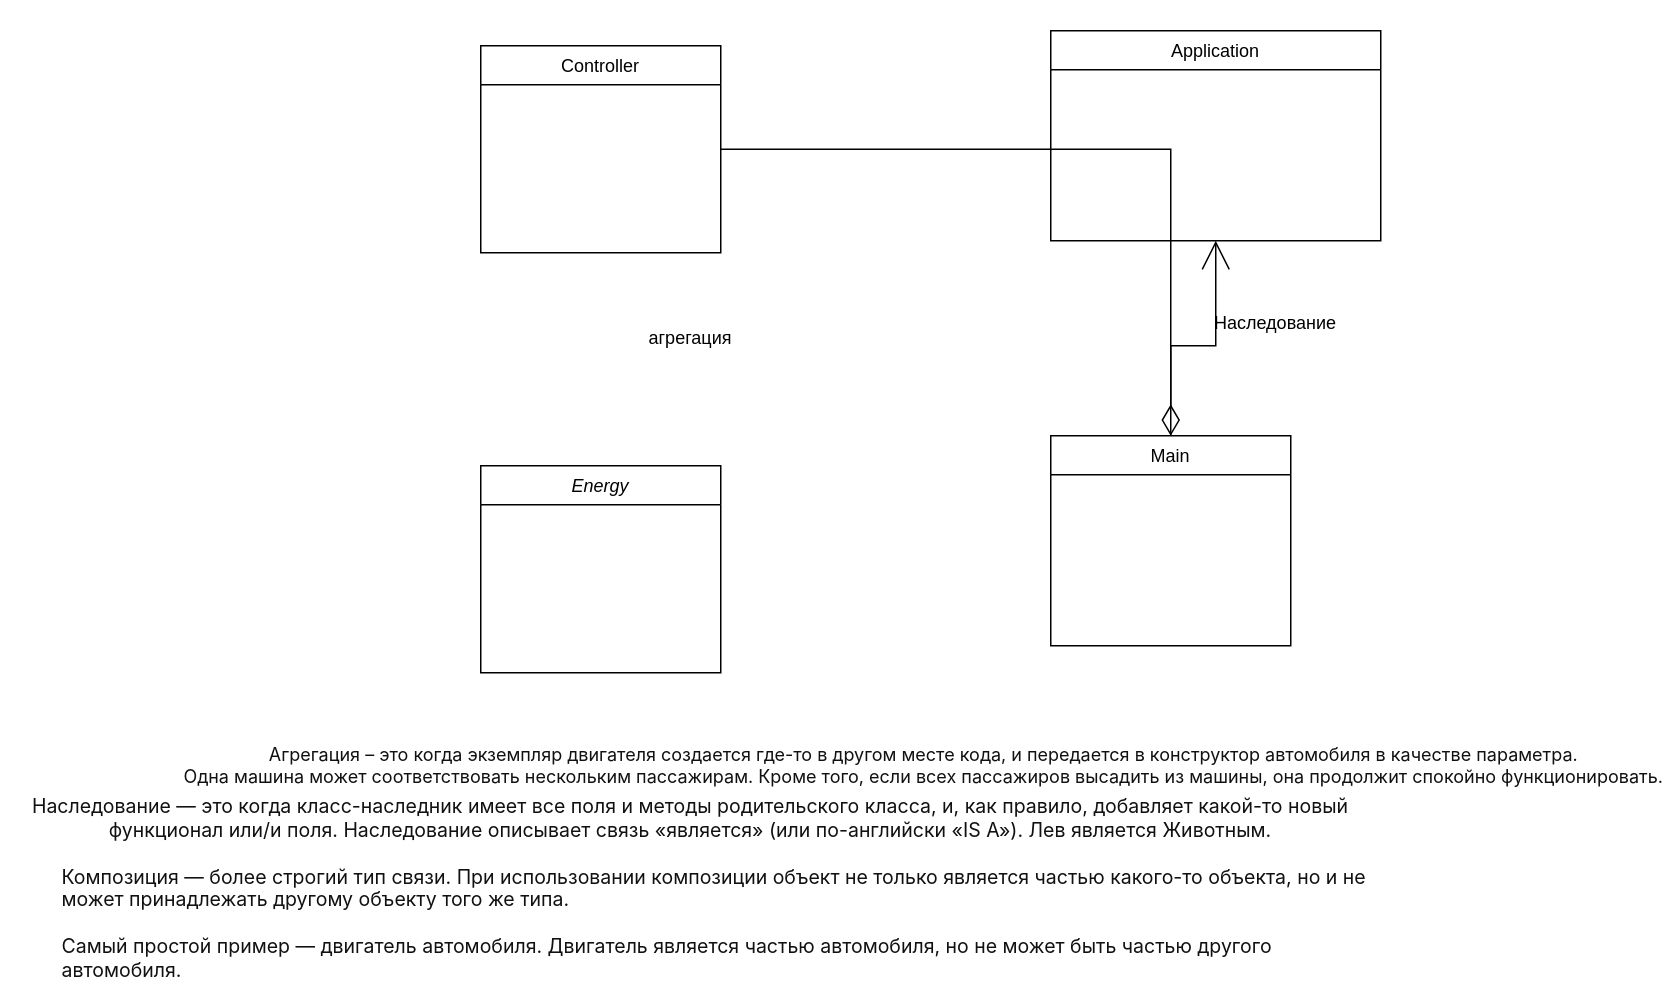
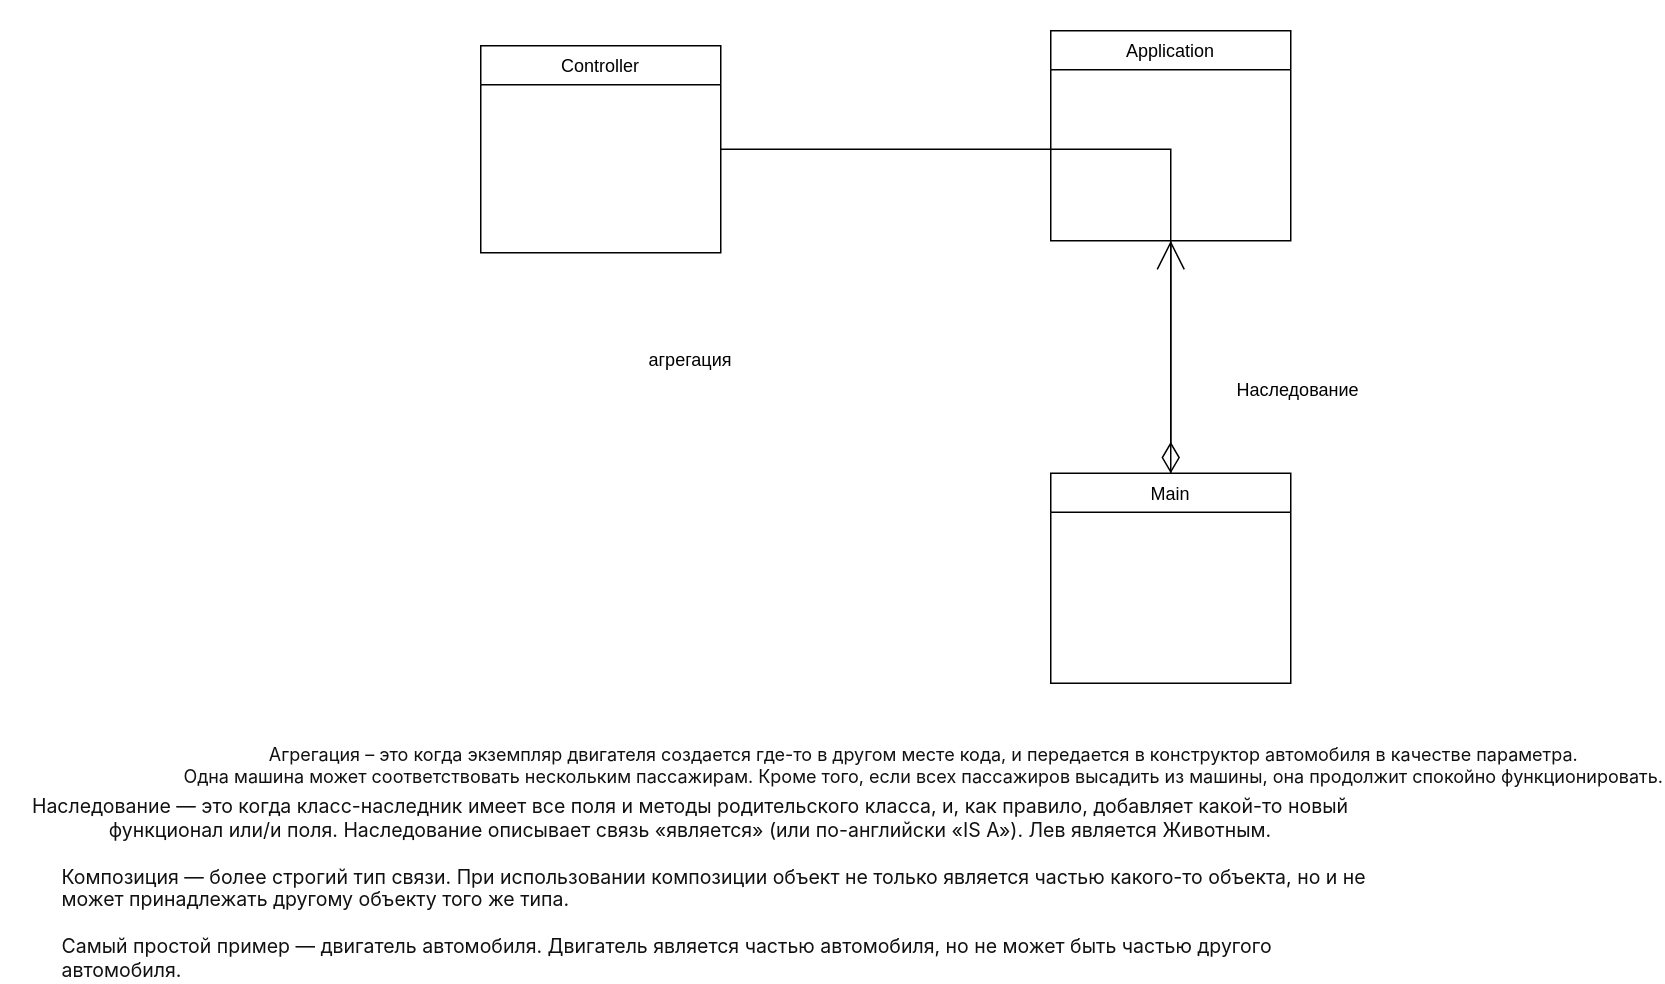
node "Application": size 330x210 -> 240x210
node "Наследование": moved (1276, 323) -> (1298, 391)
node "агрегация": moved (691, 338) -> (691, 361)
node "Main": moved (1171, 541) -> (1171, 578)
node "Energy": removed
